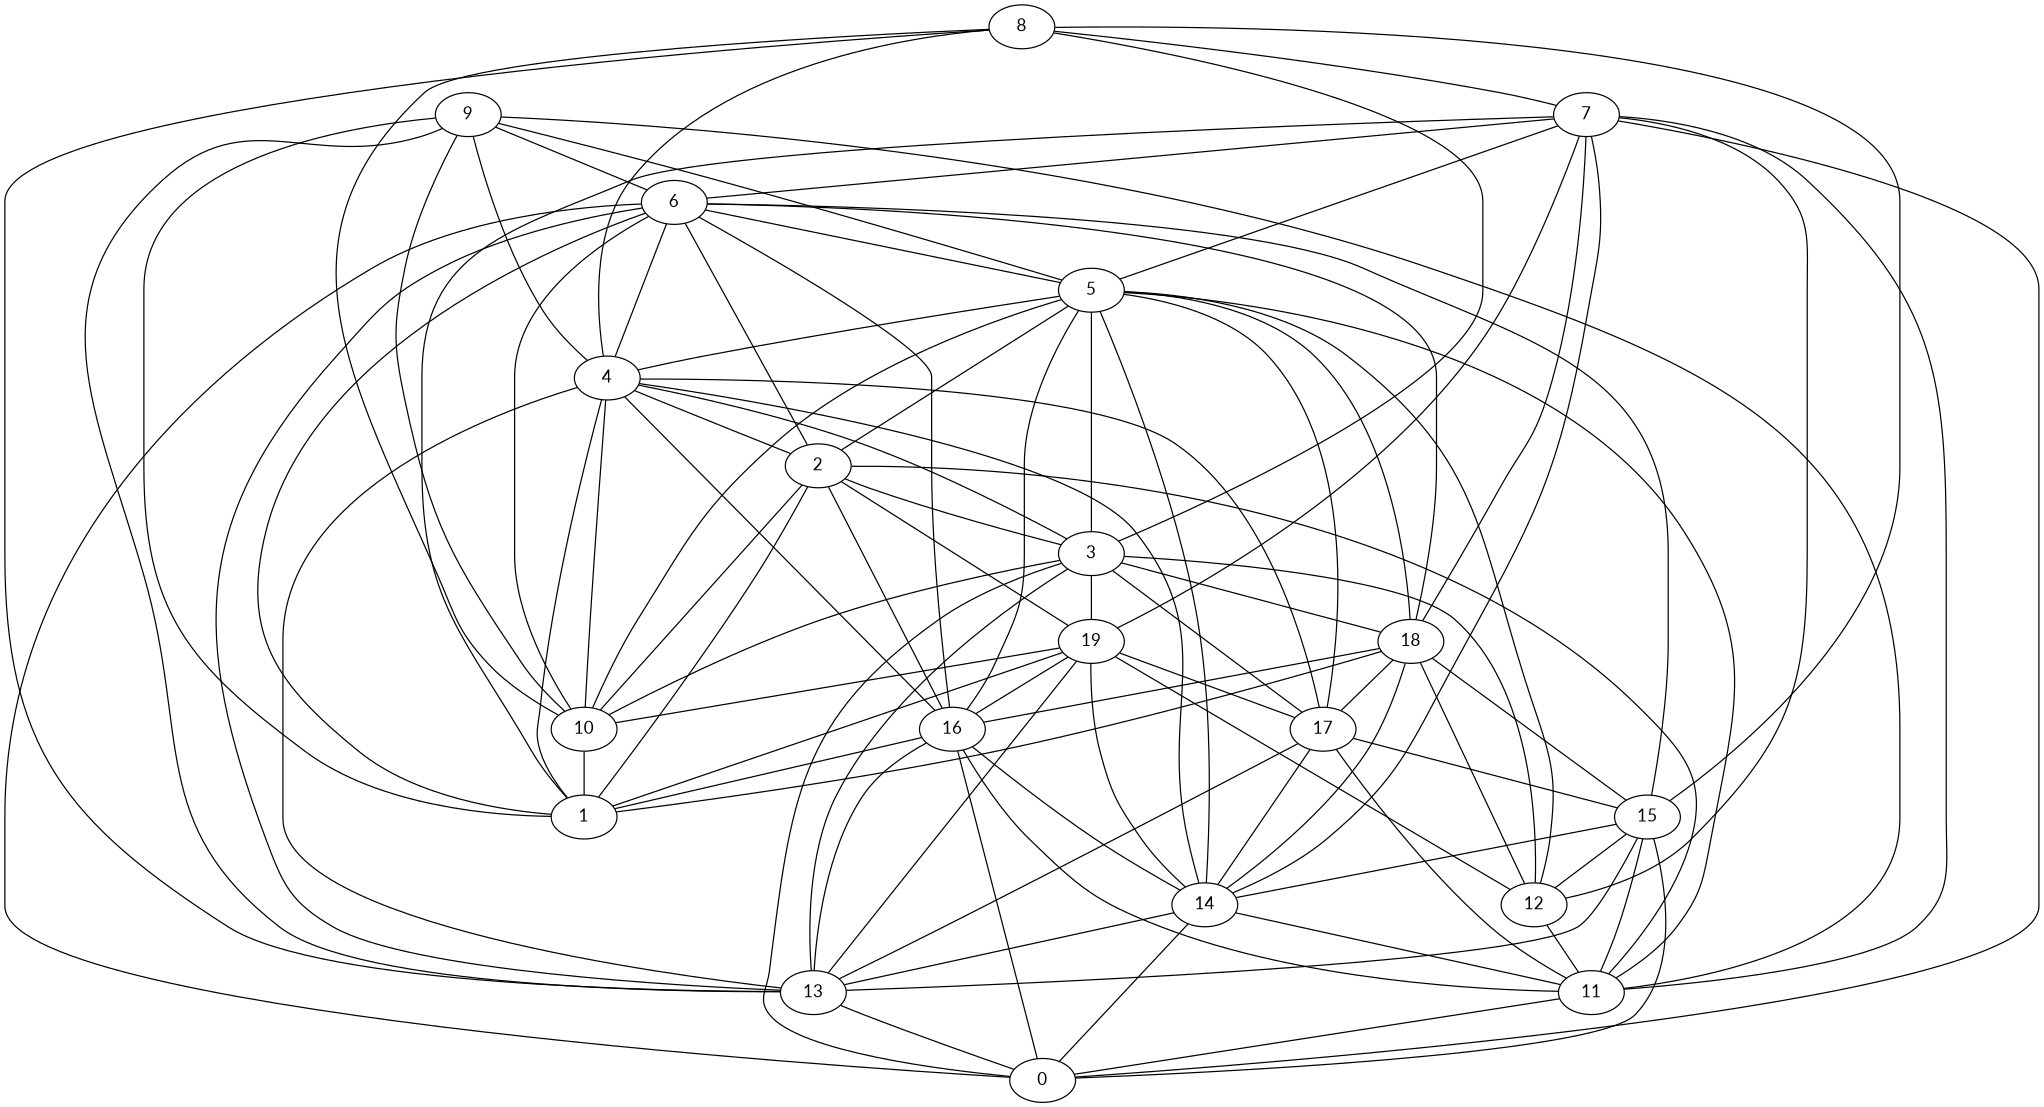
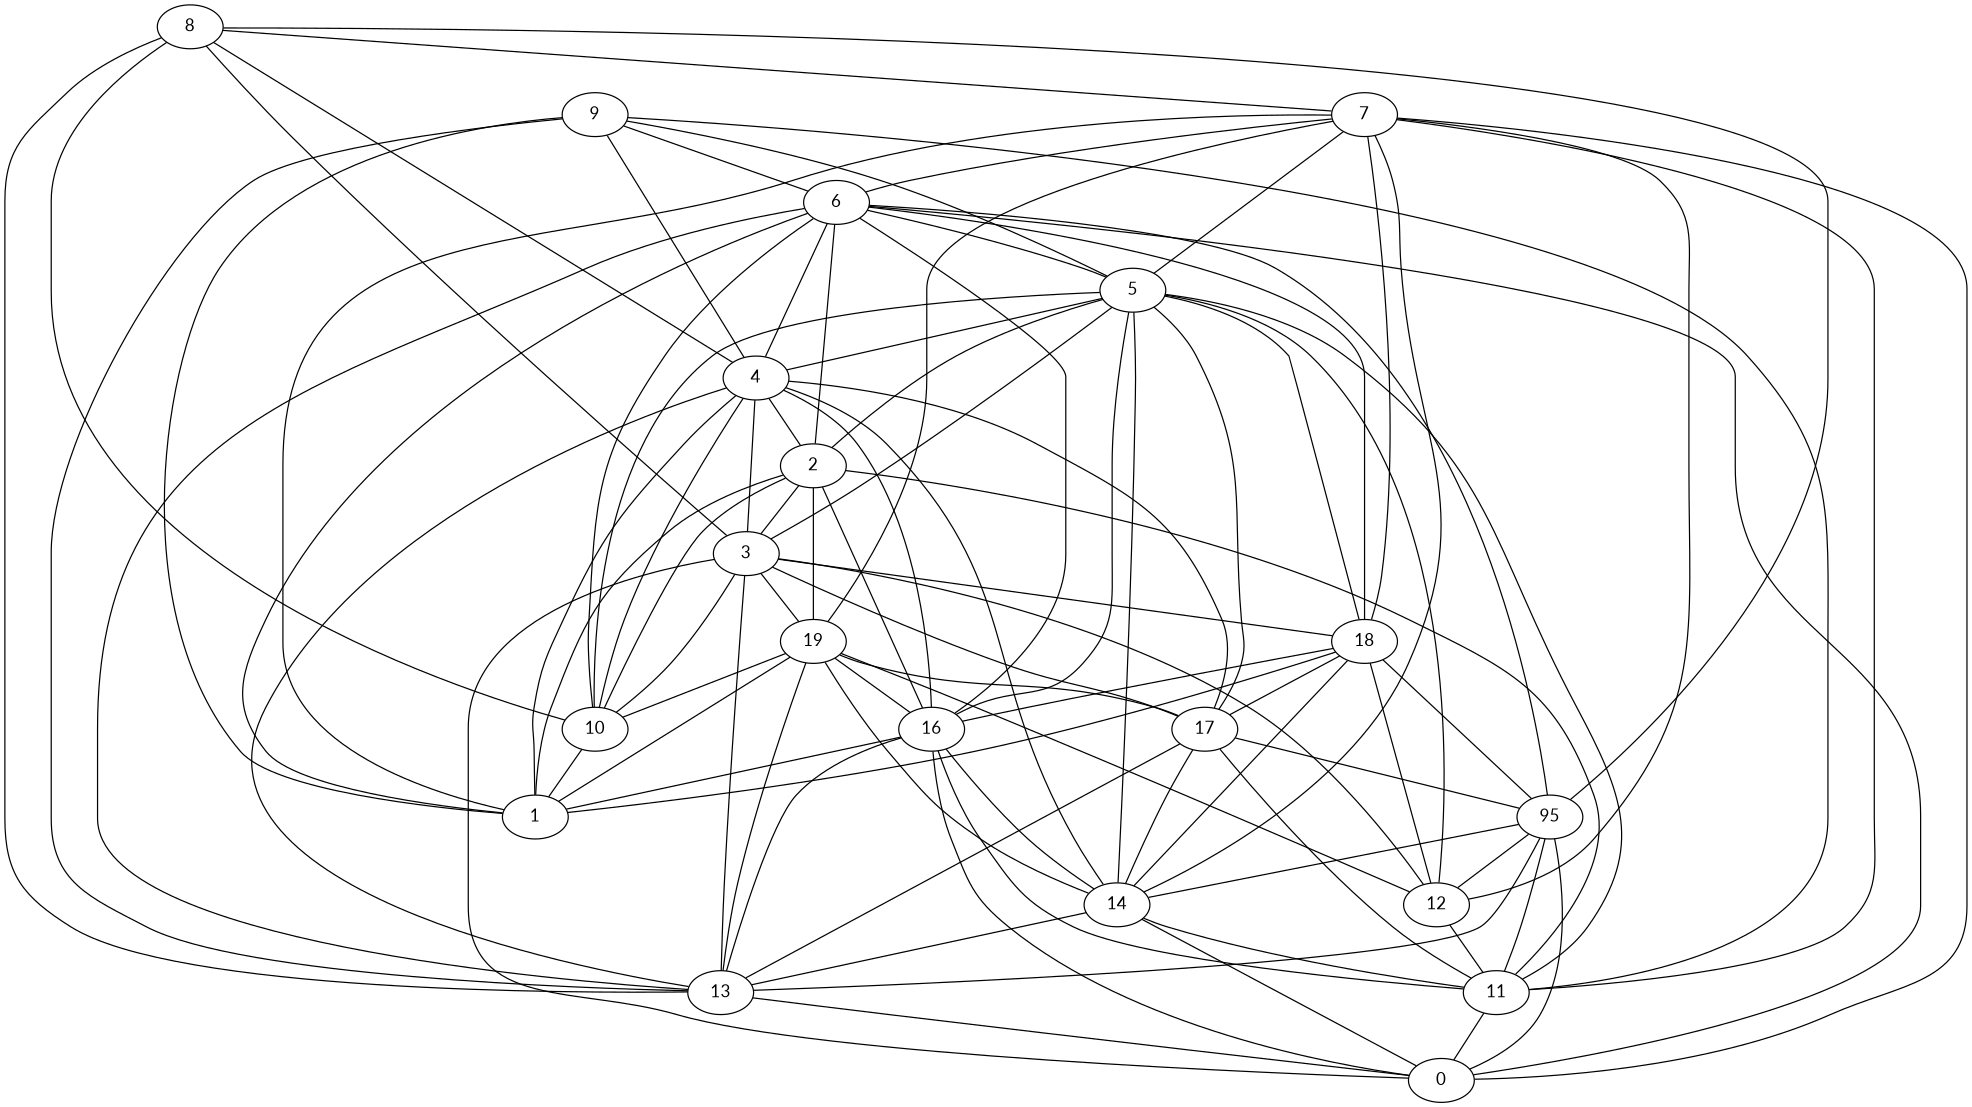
edge "9" -- "10": removed
node "15": label "15" -> "95"
